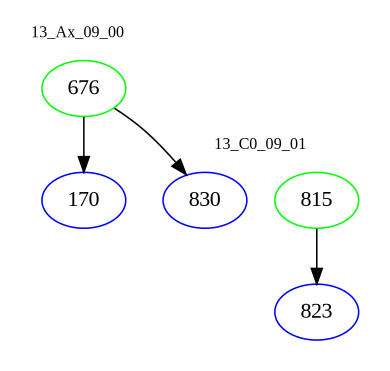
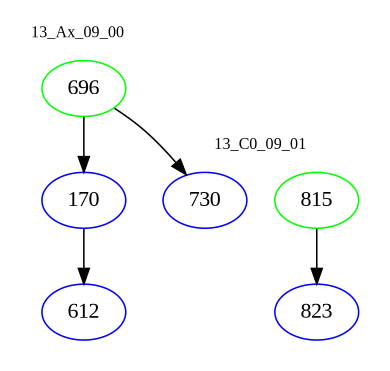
node "676": label "676" -> "696"
node "830": label "830" -> "730"
node "612": added
